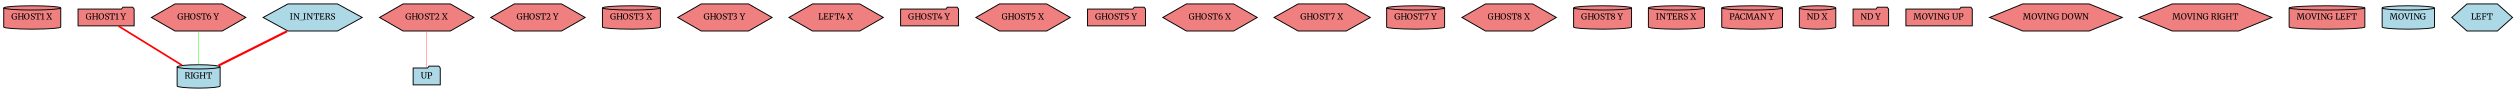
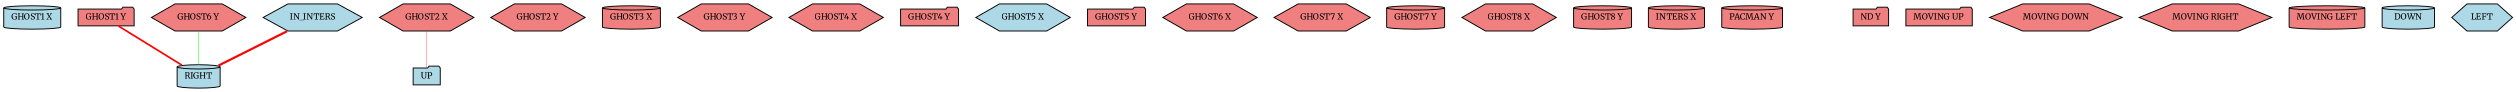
node "GHOST1 X": fillcolor lightcoral -> lightblue
node "LEFT4 X": label "LEFT4 X" -> "GHOST4 X"
node "GHOST5 X": fillcolor lightcoral -> lightblue
node "ND X": removed
node "MOVING": label "MOVING" -> "DOWN"
